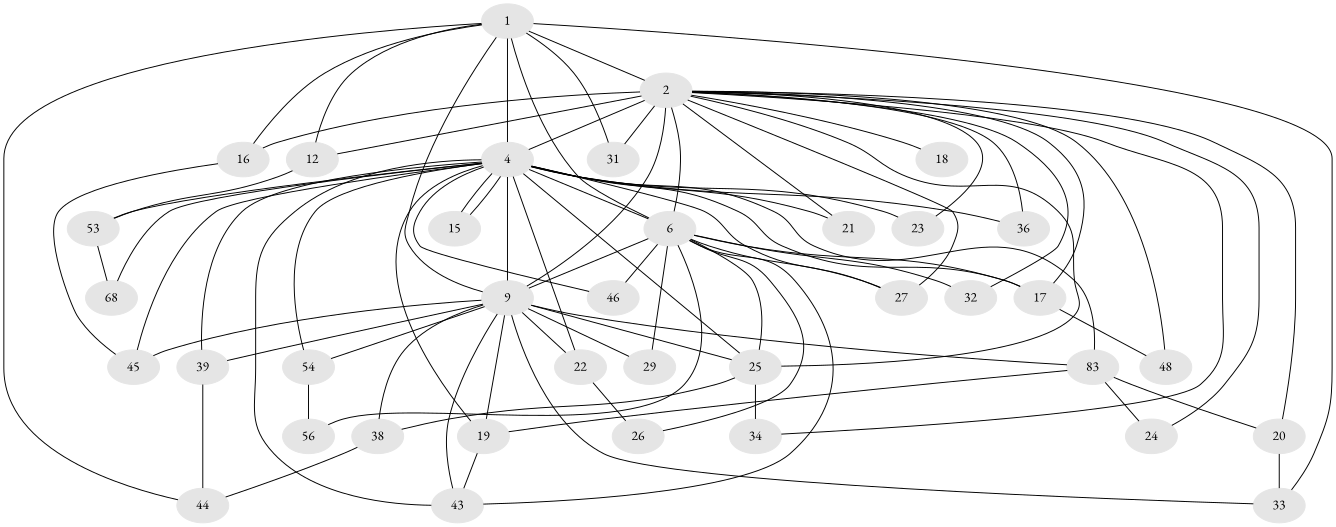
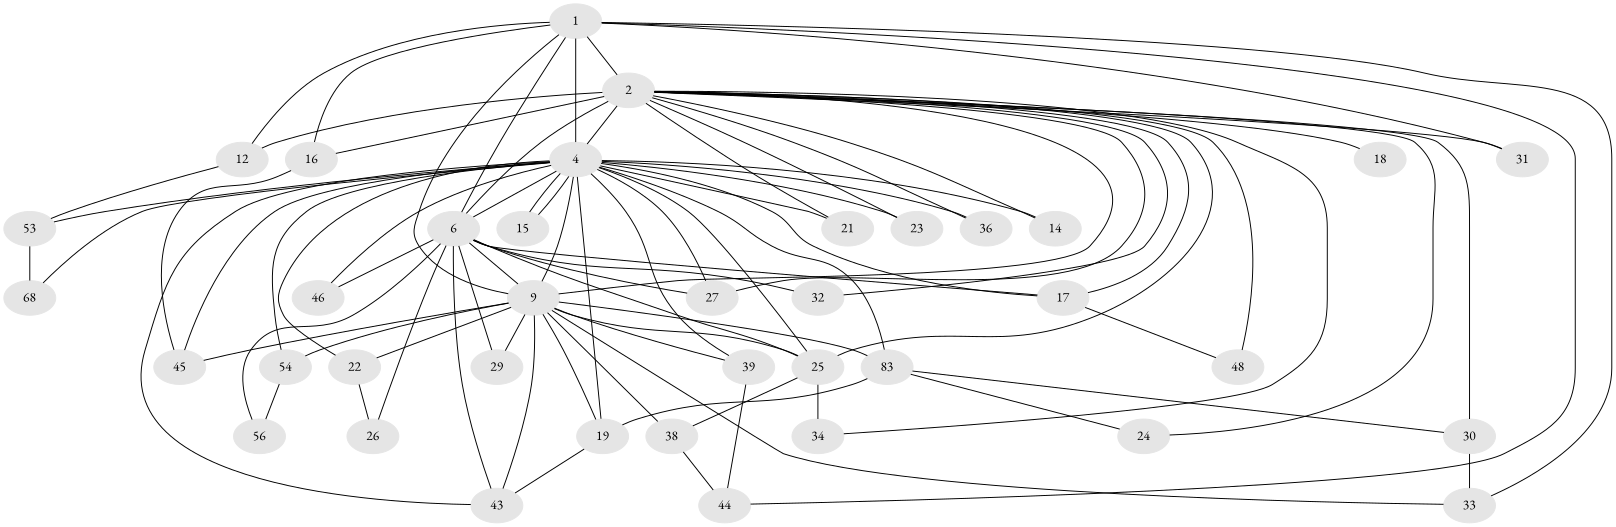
node "14": added
node "20": label "20" -> "30"
